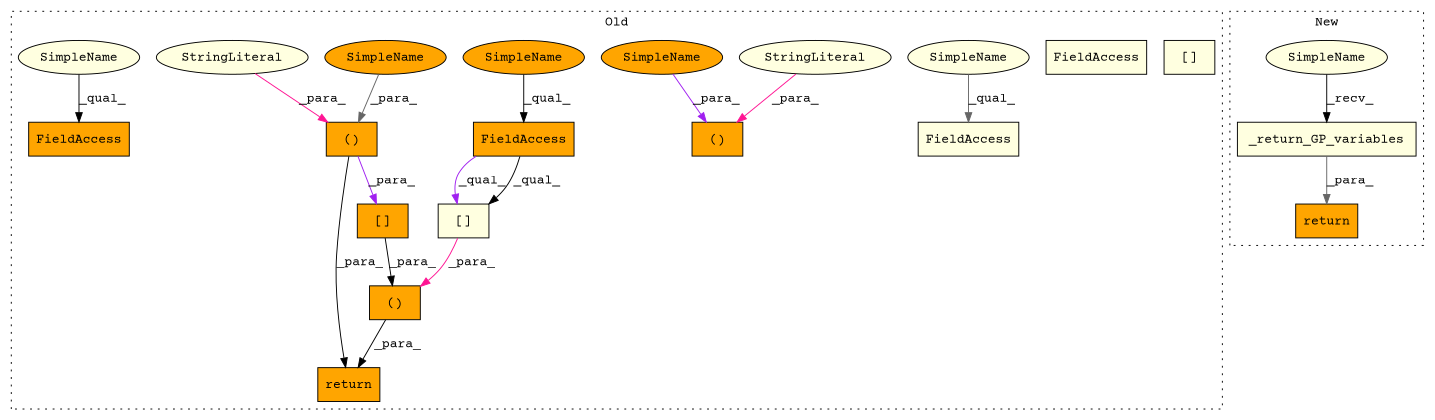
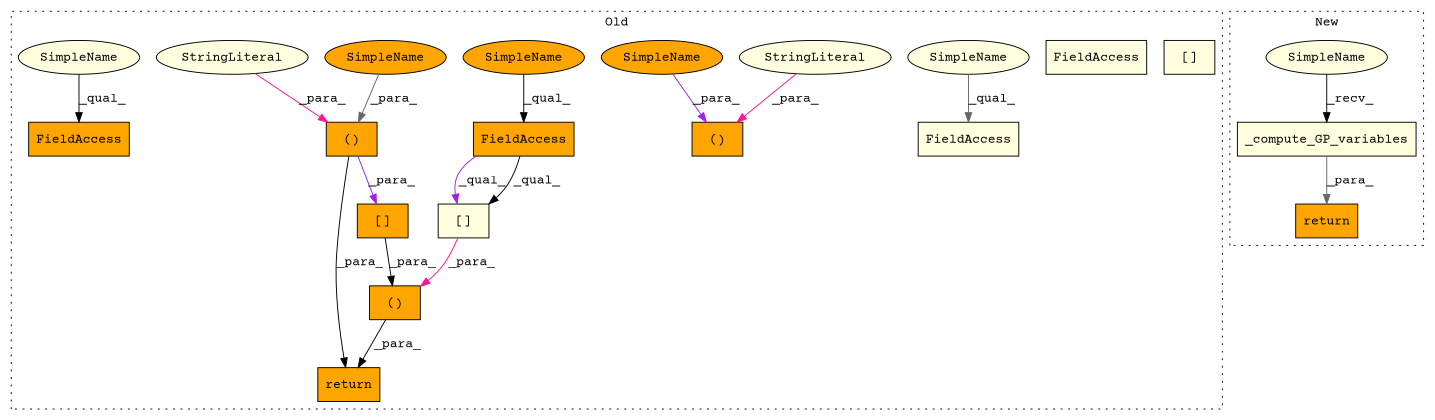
node "_return_GP_variables": label "_return_GP_variables" -> "_compute_GP_variables"
